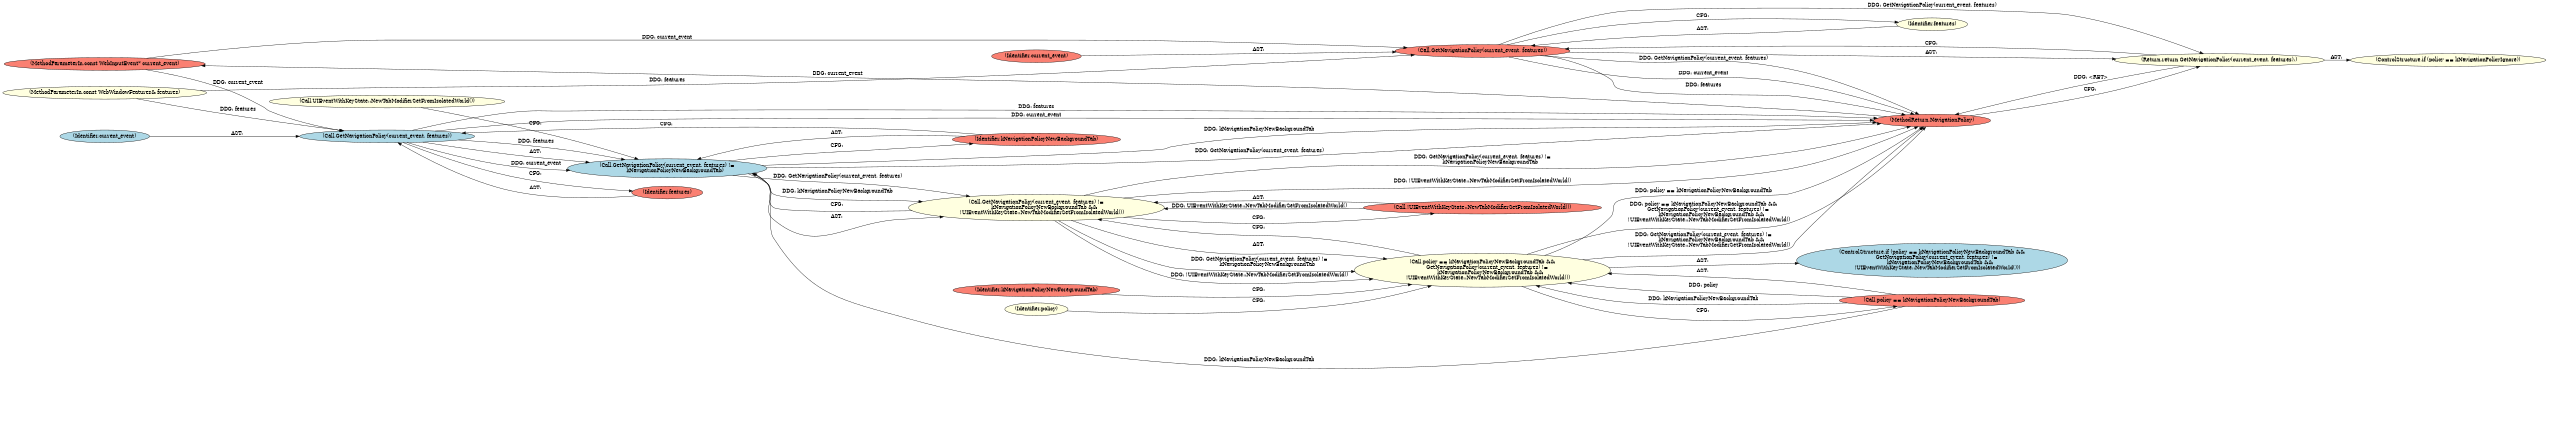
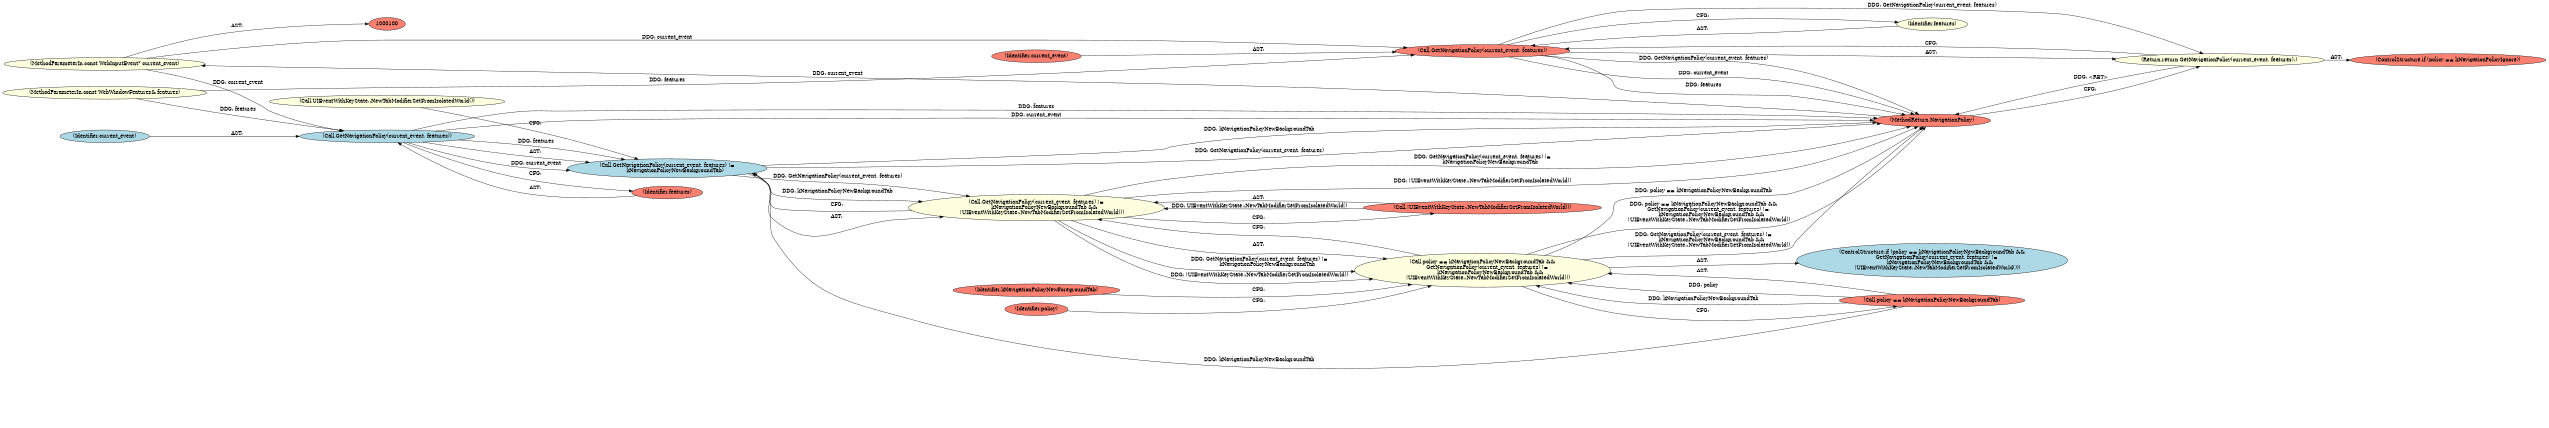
node "1000100": added
node "(ControlStructure,if (policy == kNavigationPolicyIgnore))": fillcolor lightyellow -> salmon
node "(MethodParameterIn,const WebInputEvent* current_event)": fillcolor salmon -> lightyellow
node "(Identifier,kNavigationPolicyNewBackgroundTab)": removed
node "(Identifier,policy)": fillcolor lightyellow -> salmon
